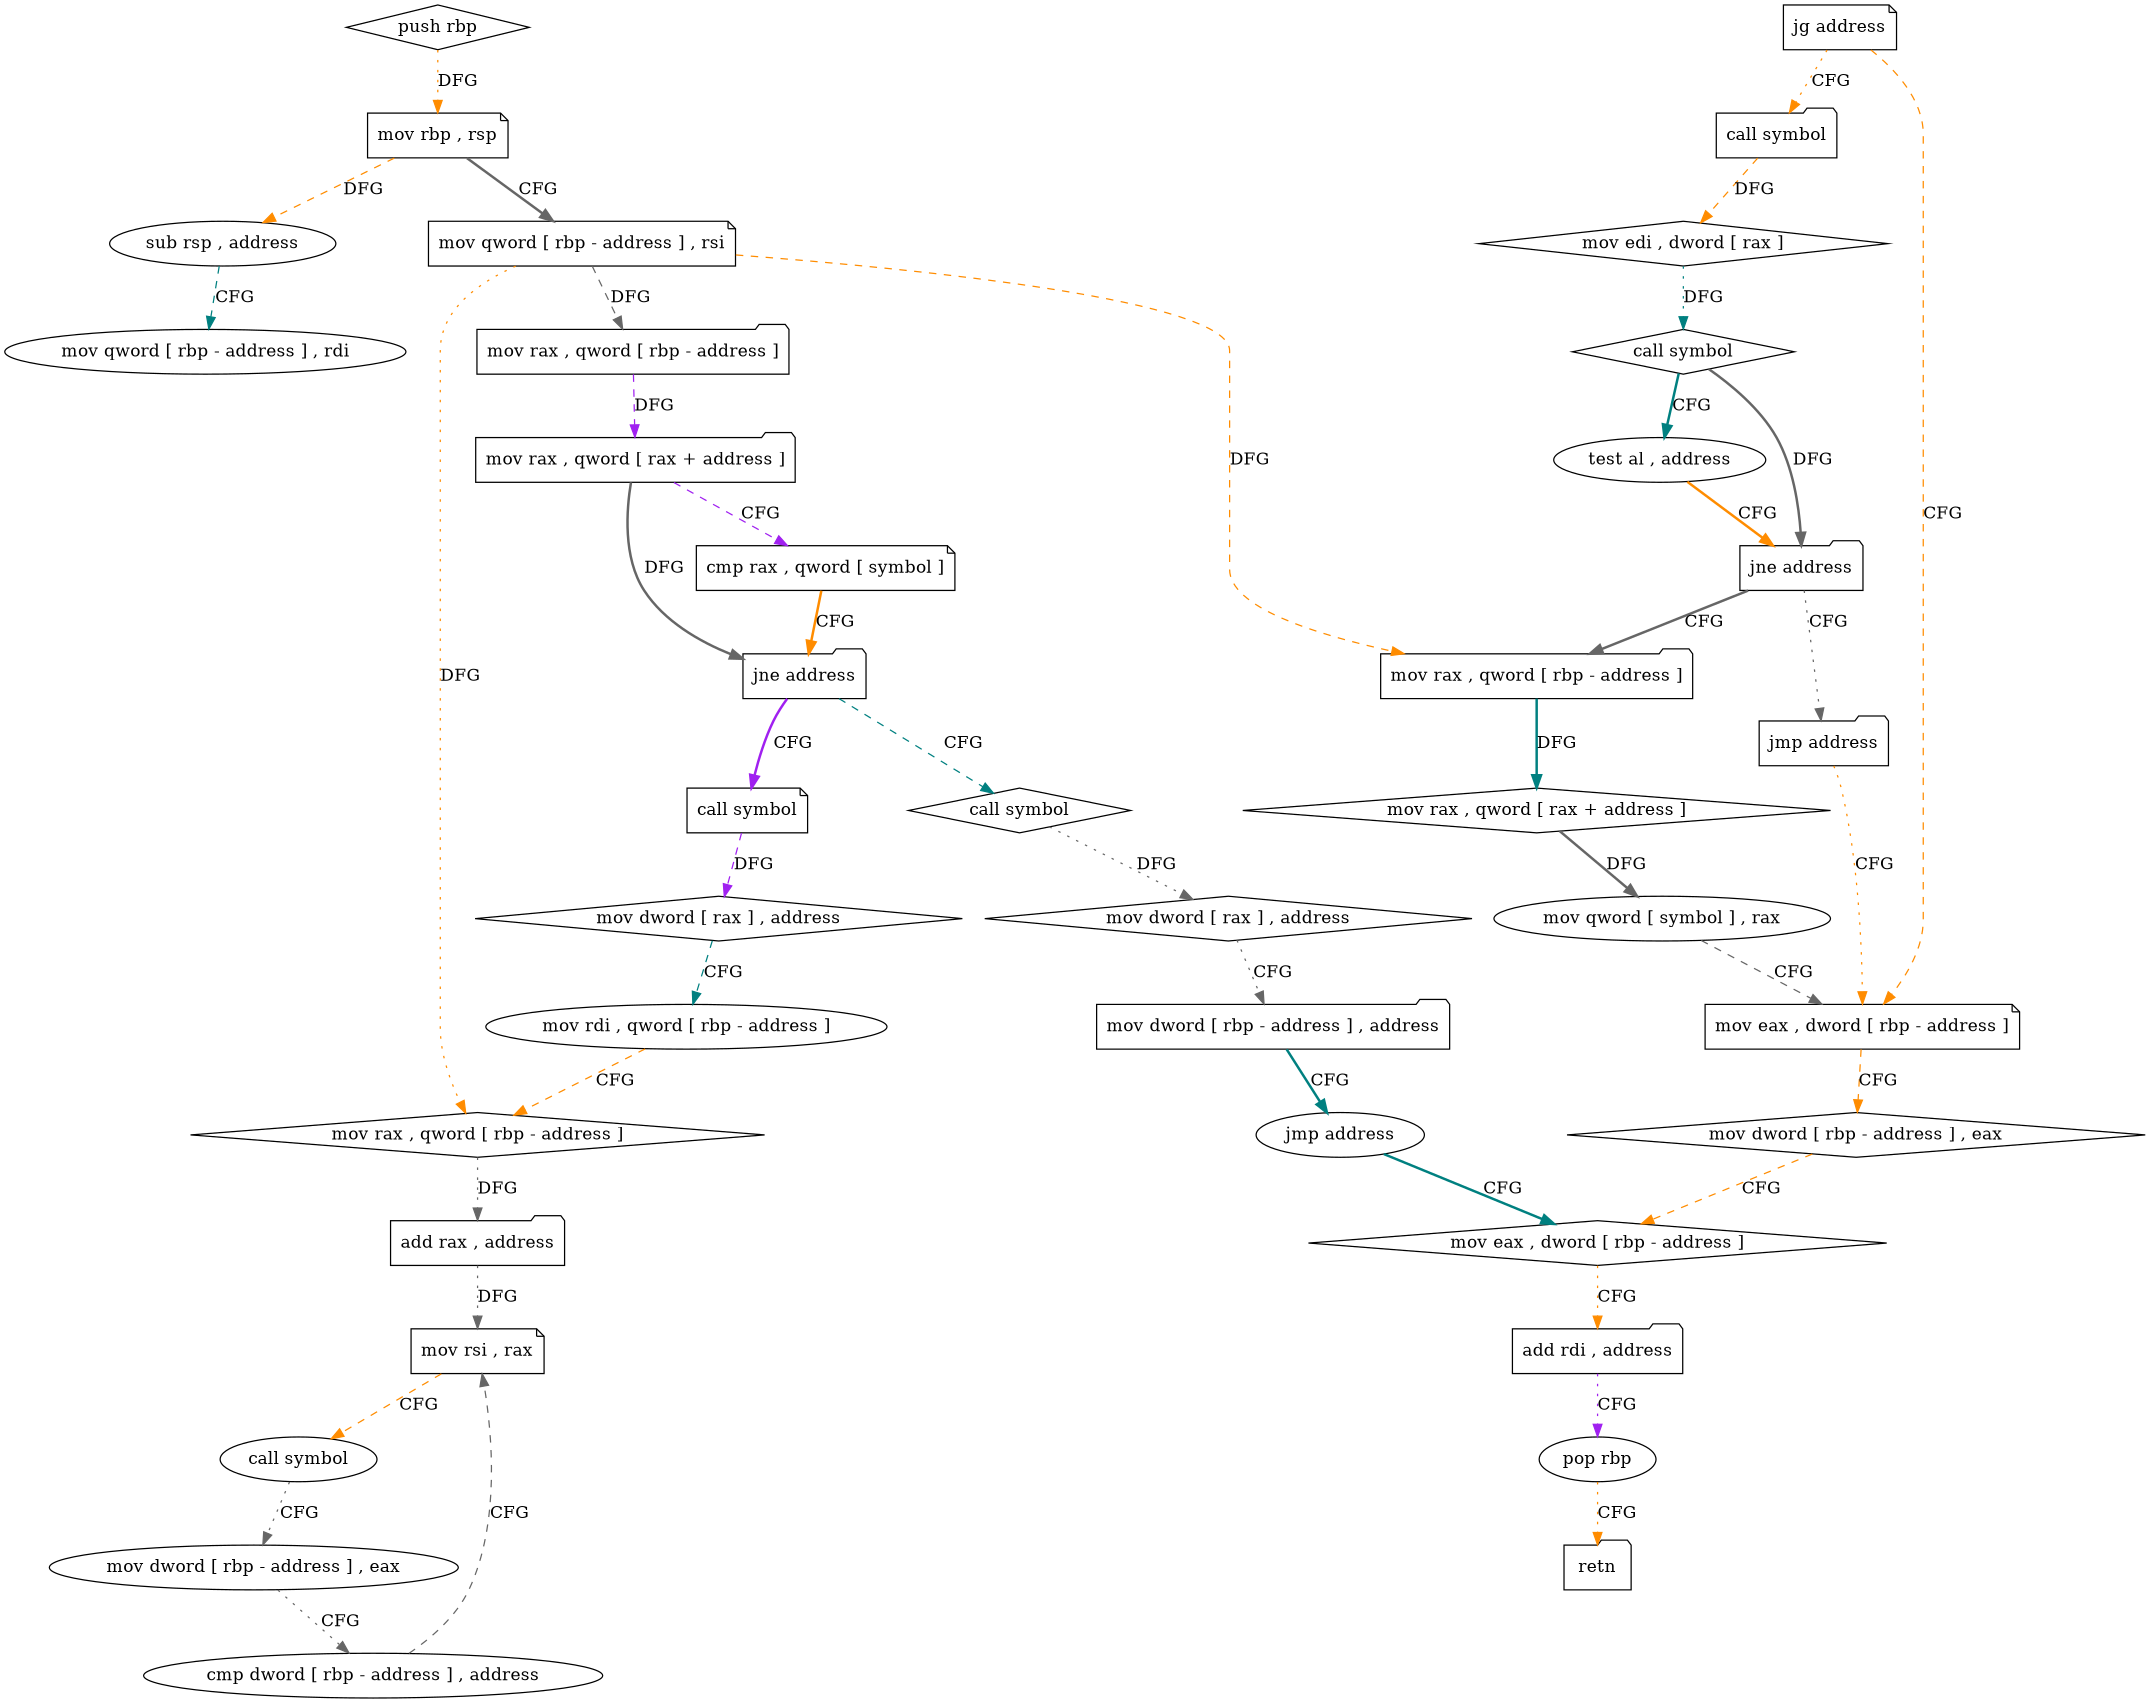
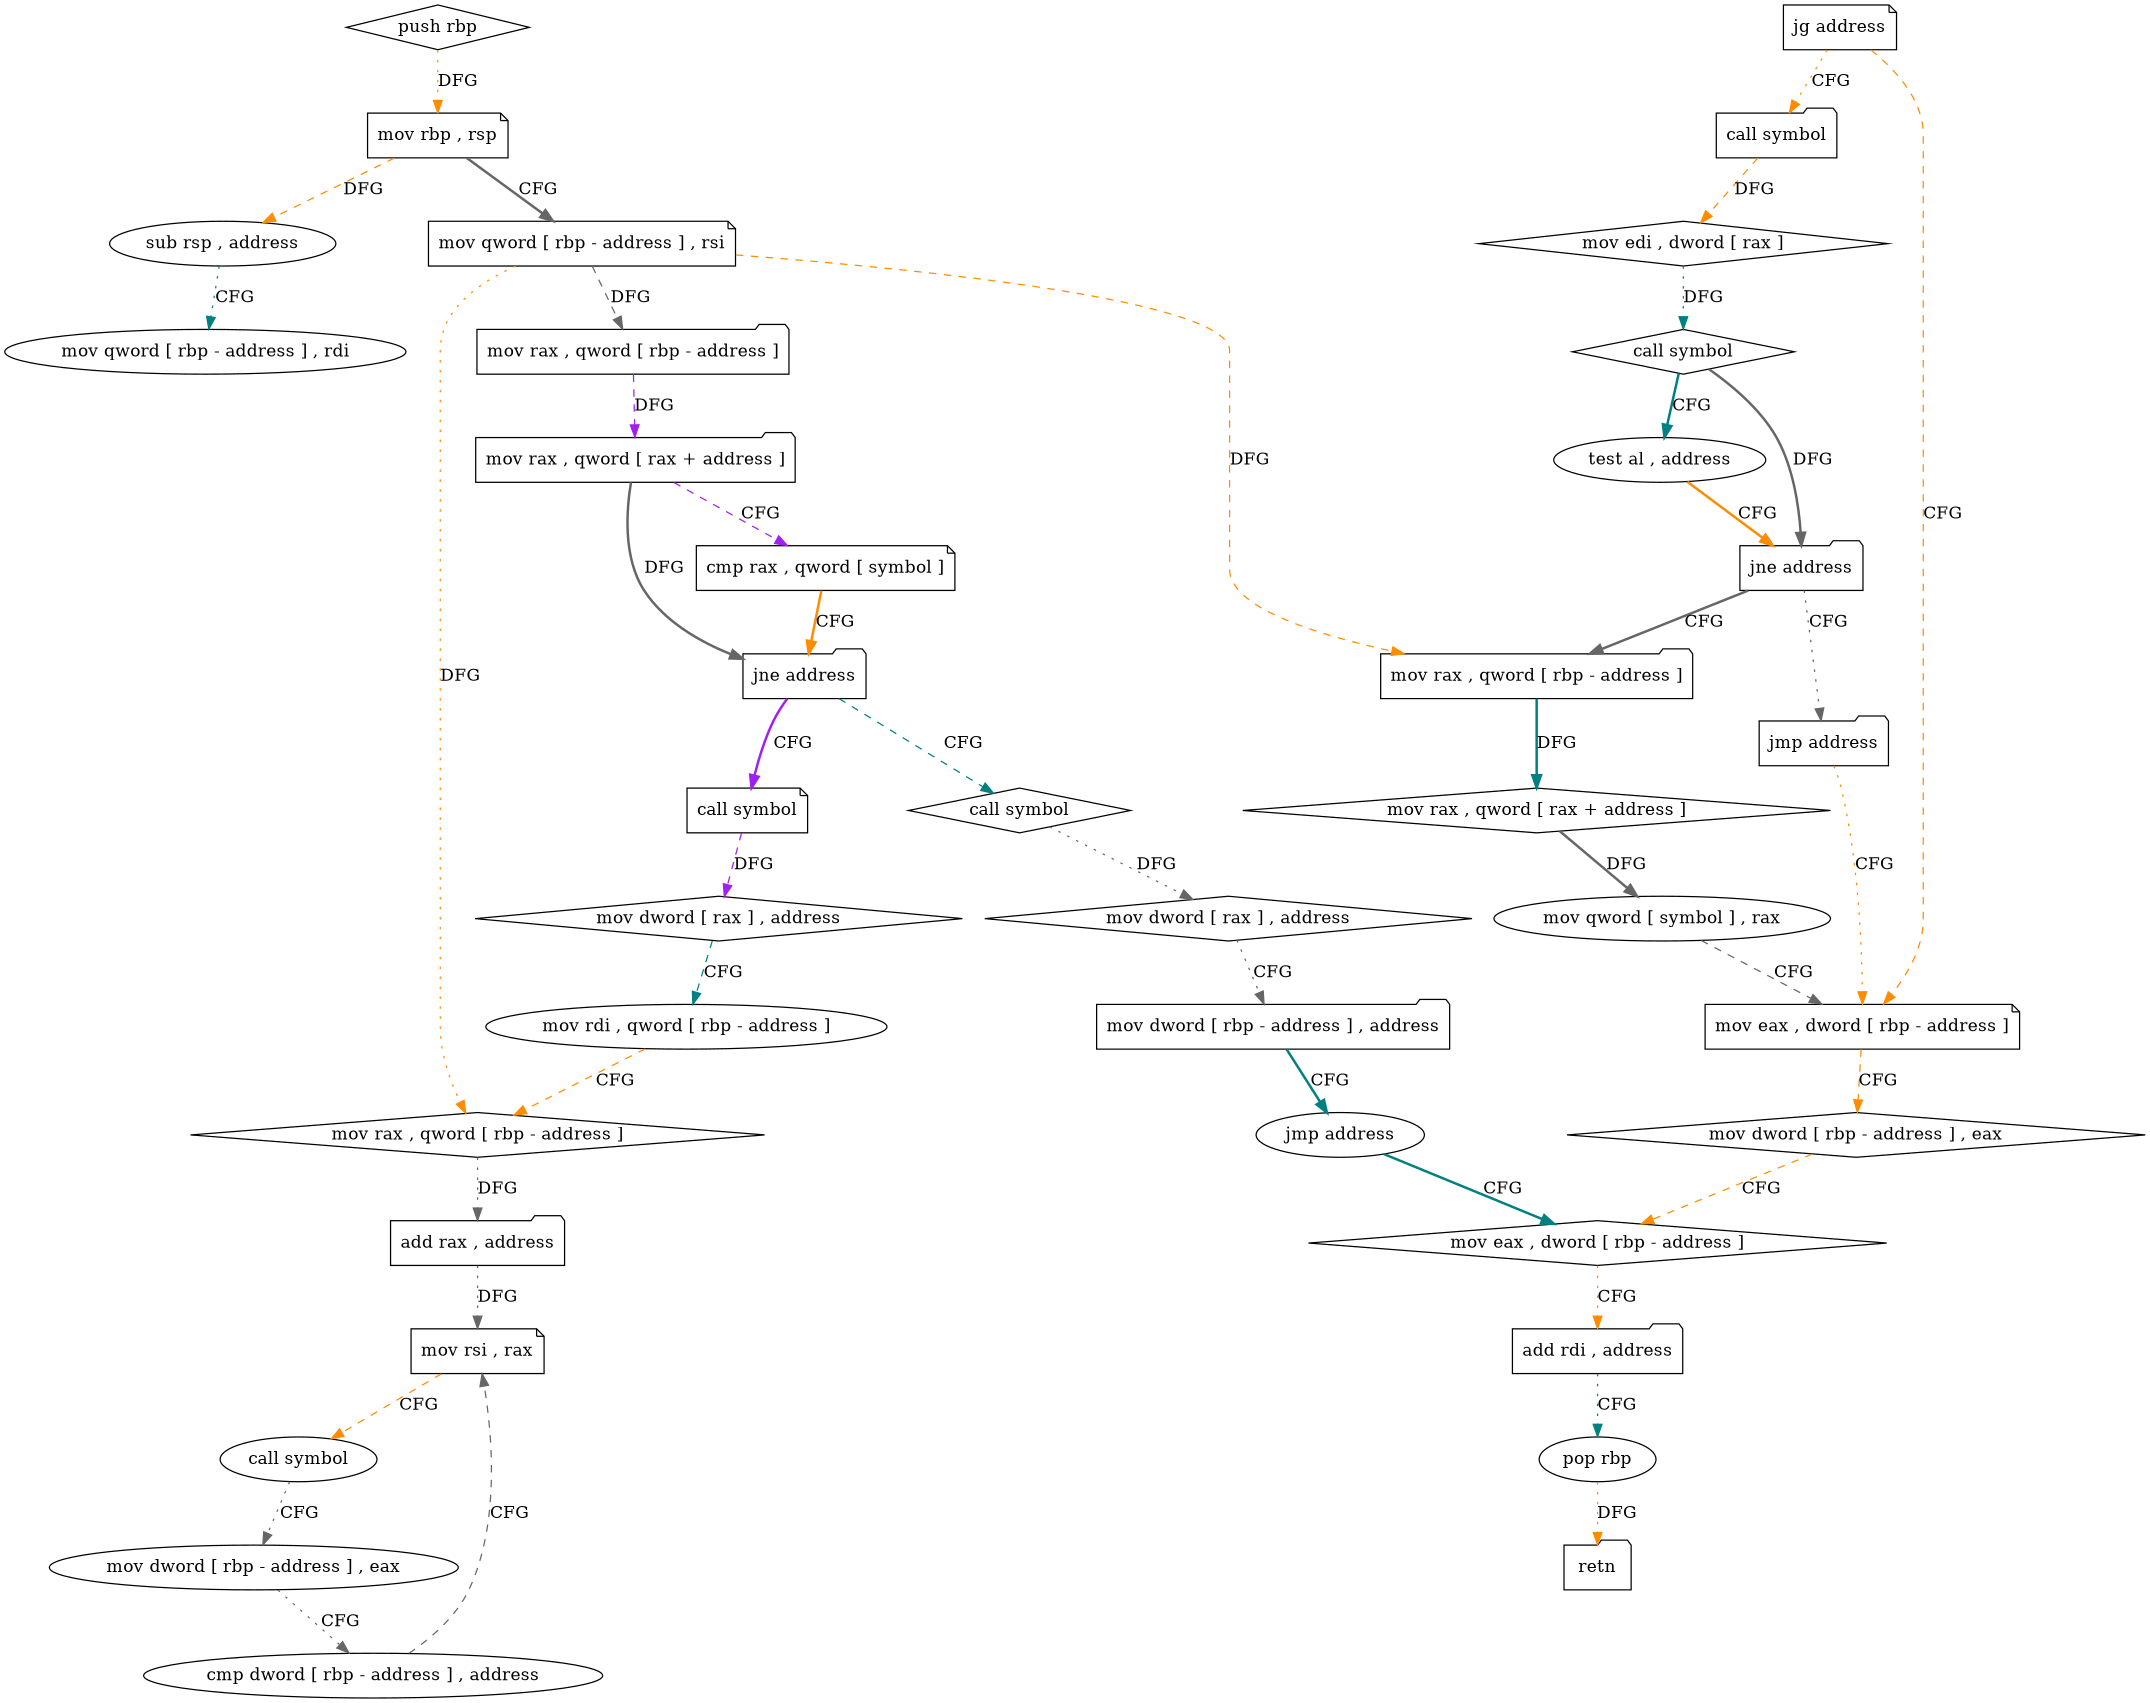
edge "sub rsp , address" -> "mov qword [ rbp - address ] , rdi": style dashed -> dotted
edge "add rdi , address" -> "pop rbp": color purple -> teal
edge "pop rbp" -> "retn": label "CFG" -> "DFG"
